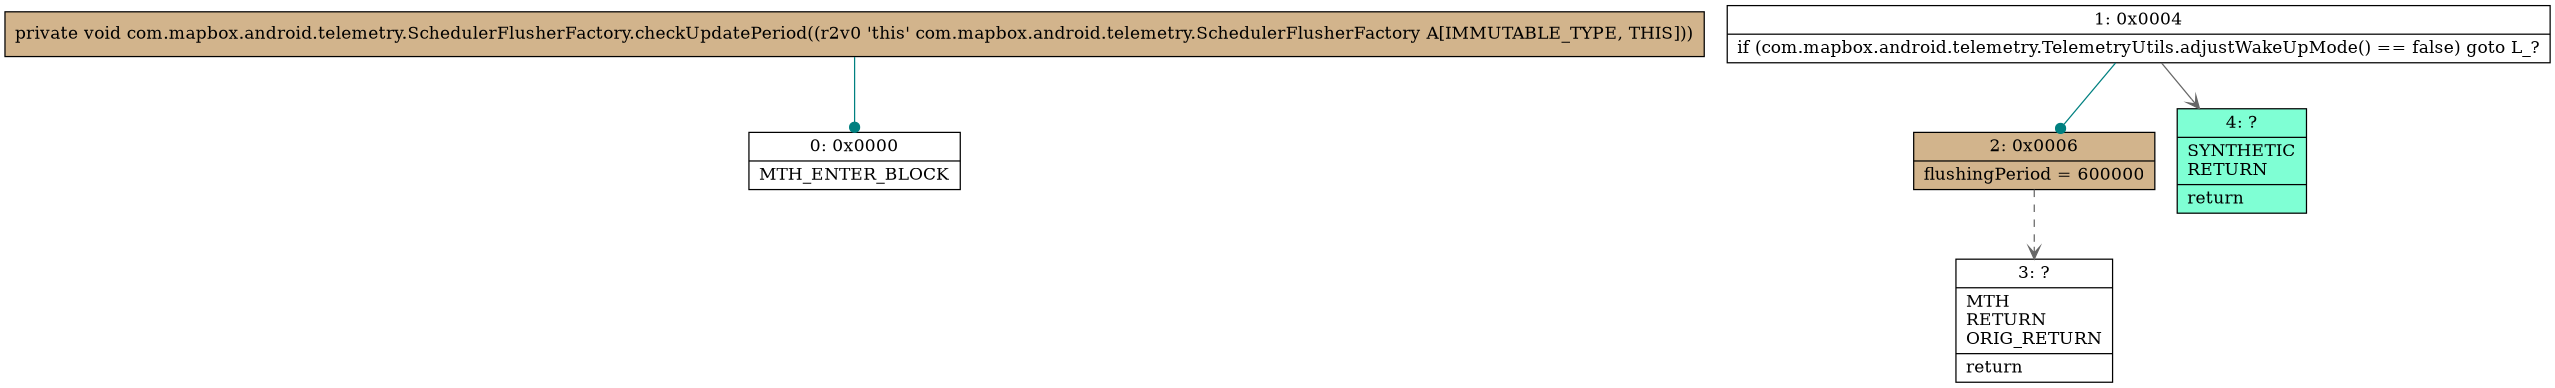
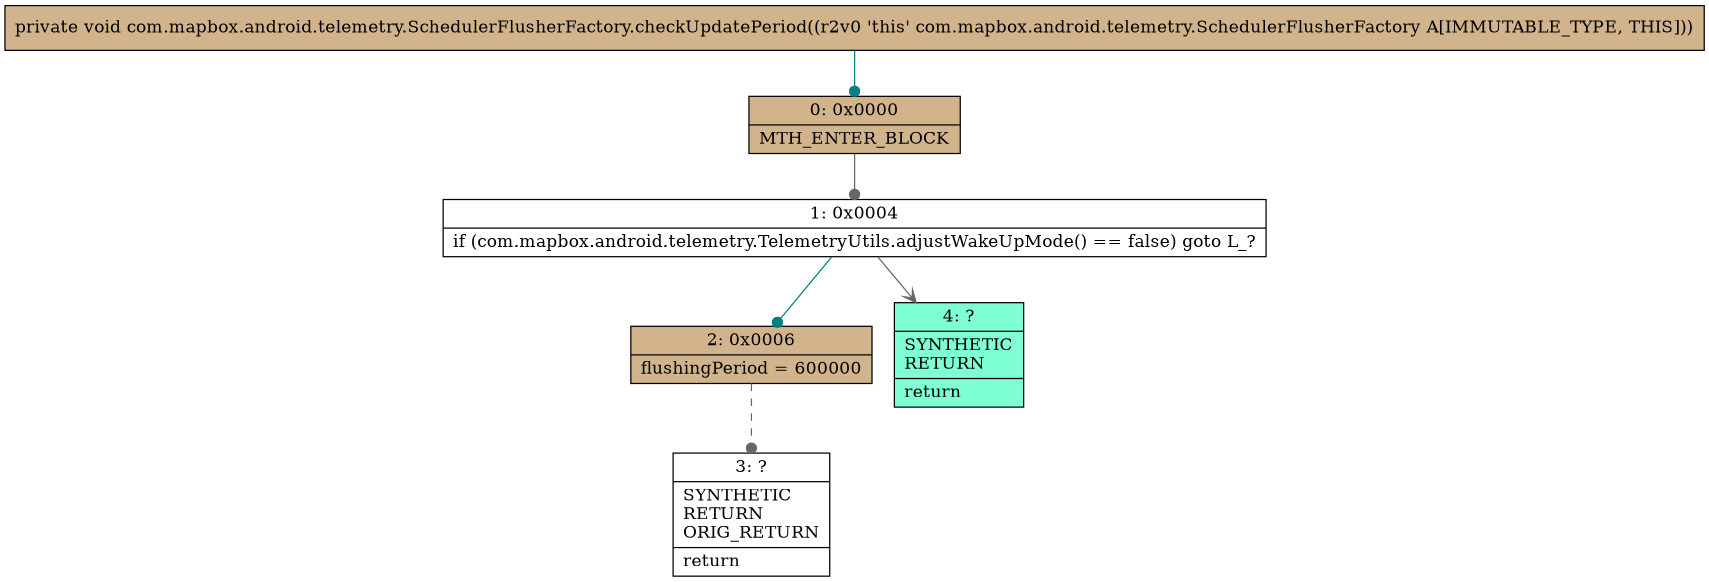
node "0: 0x0000": fillcolor white -> tan
edge "0: 0x0000" -> "1: 0x0004": added
edge "2: 0x0006" -> "3: ?": arrowhead vee -> dot
node "3: ?": text "MTH" -> "SYNTHETIC"
